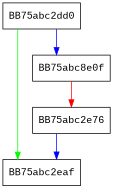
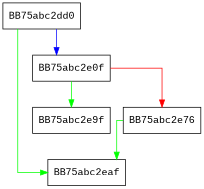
node "BB75abc8e0f": label "BB75abc8e0f" -> "BB75abc2e0f"
node "BB75abc2e9f": added
edge "BB75abc2e76" -> "BB75abc2eaf": color blue -> green
